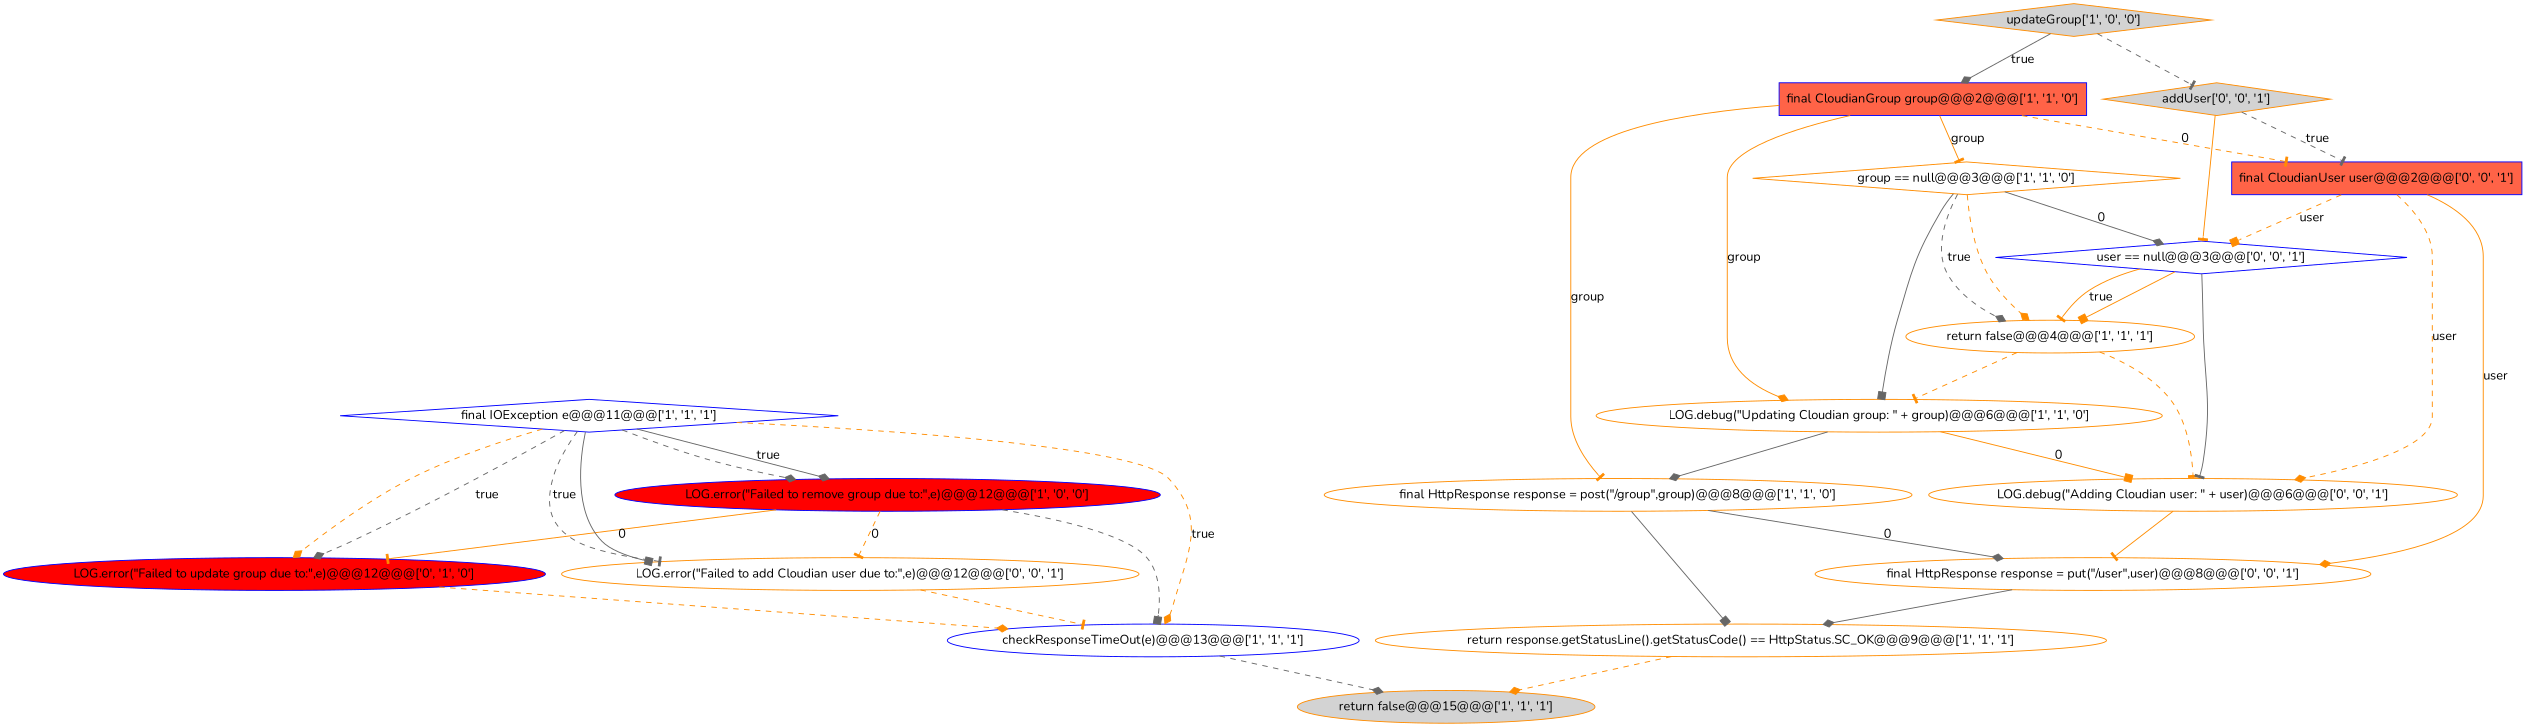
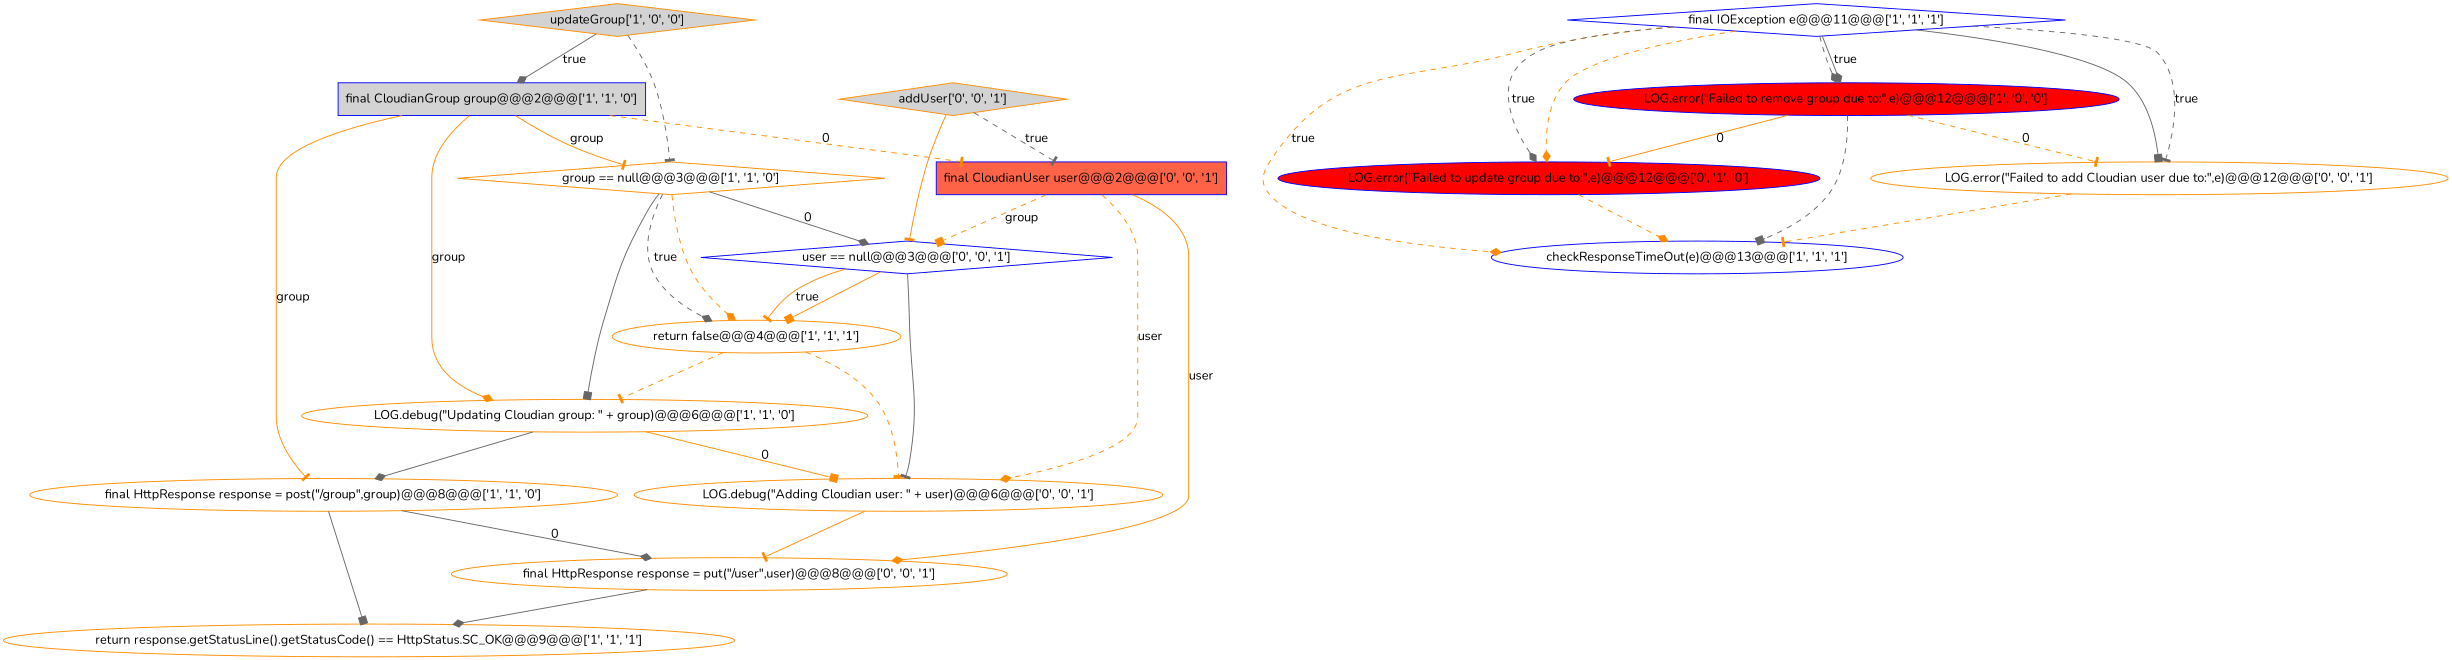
edge "updateGroup['1', '0', '0']" -> "addUser['0', '0', '1']": now "updateGroup['1', '0', '0']" -> "group == null@@@3@@@['1', '1', '0']"
node "final CloudianGroup group@@@2@@@['1', '1', '0']": fillcolor tomato -> lightgray
edge "final CloudianUser user@@@2@@@['0', '0', '1']" -> "user == null@@@3@@@['0', '0', '1']": label "user" -> "group"
node "return false@@@15@@@['1', '1', '1']": removed
